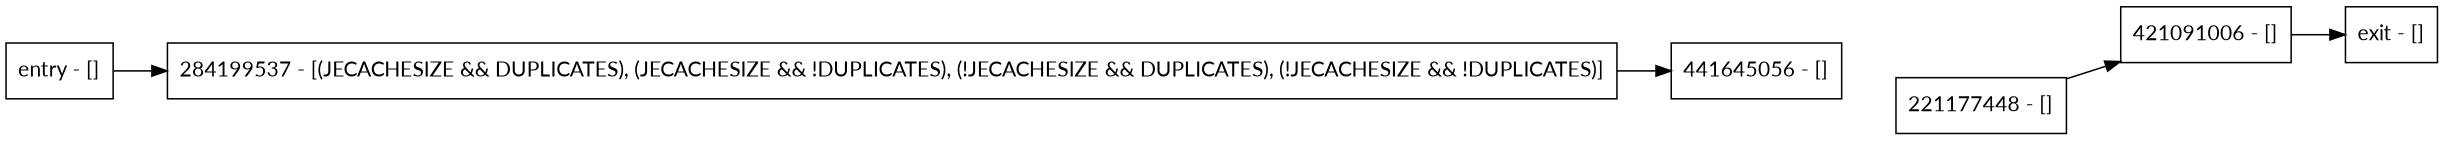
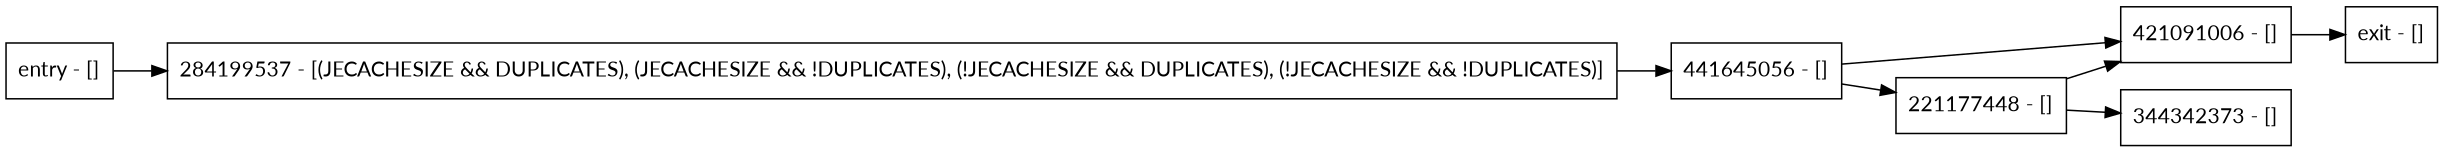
edge "441645056 - []" -> "421091006 - []": added
edge "441645056 - []" -> "221177448 - []": added
node "344342373 - []": added
